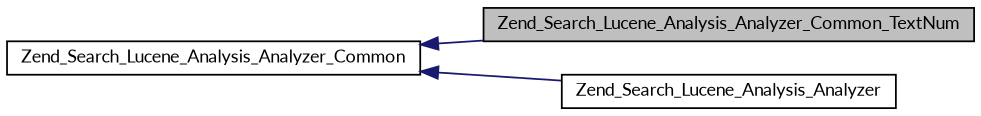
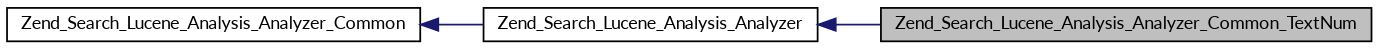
edge "Zend_Search_Lucene_Analysis_Analyzer_Common_TextNum" -> "Zend_Search_Lucene_Analysis_Analyzer_Common": now "Zend_Search_Lucene_Analysis_Analyzer_Common_TextNum" -> "Zend_Search_Lucene_Analysis_Analyzer"
